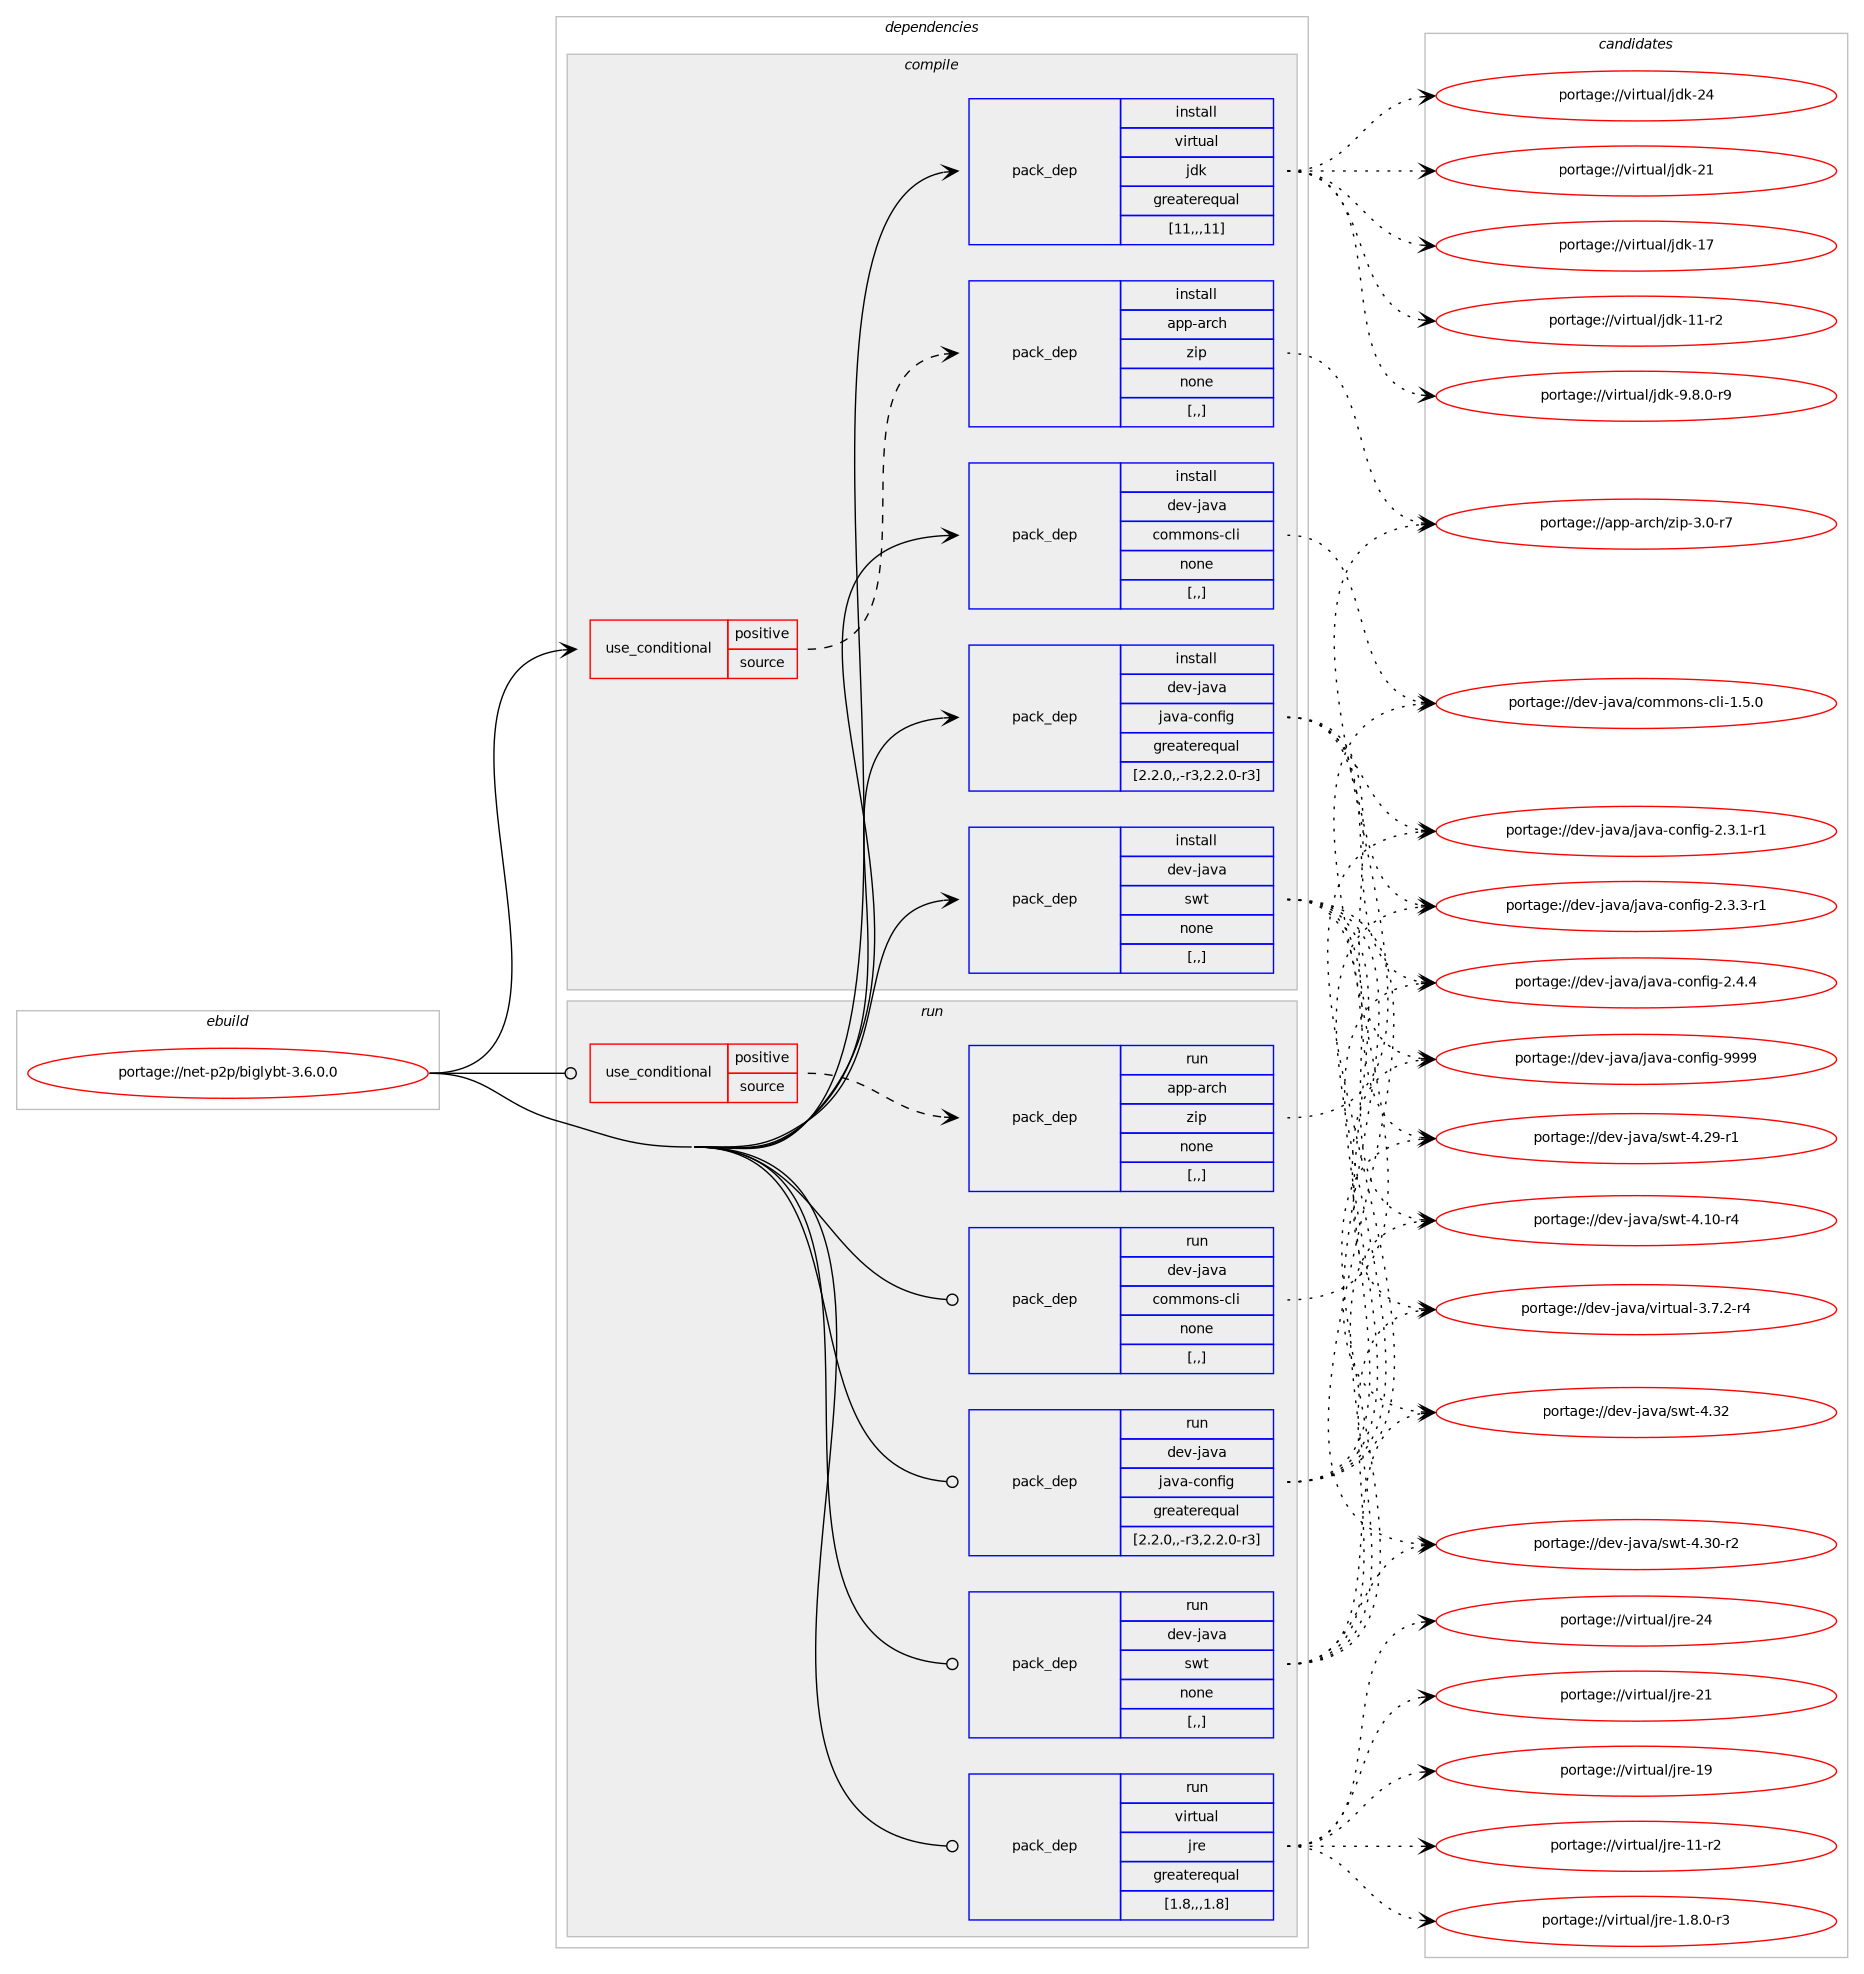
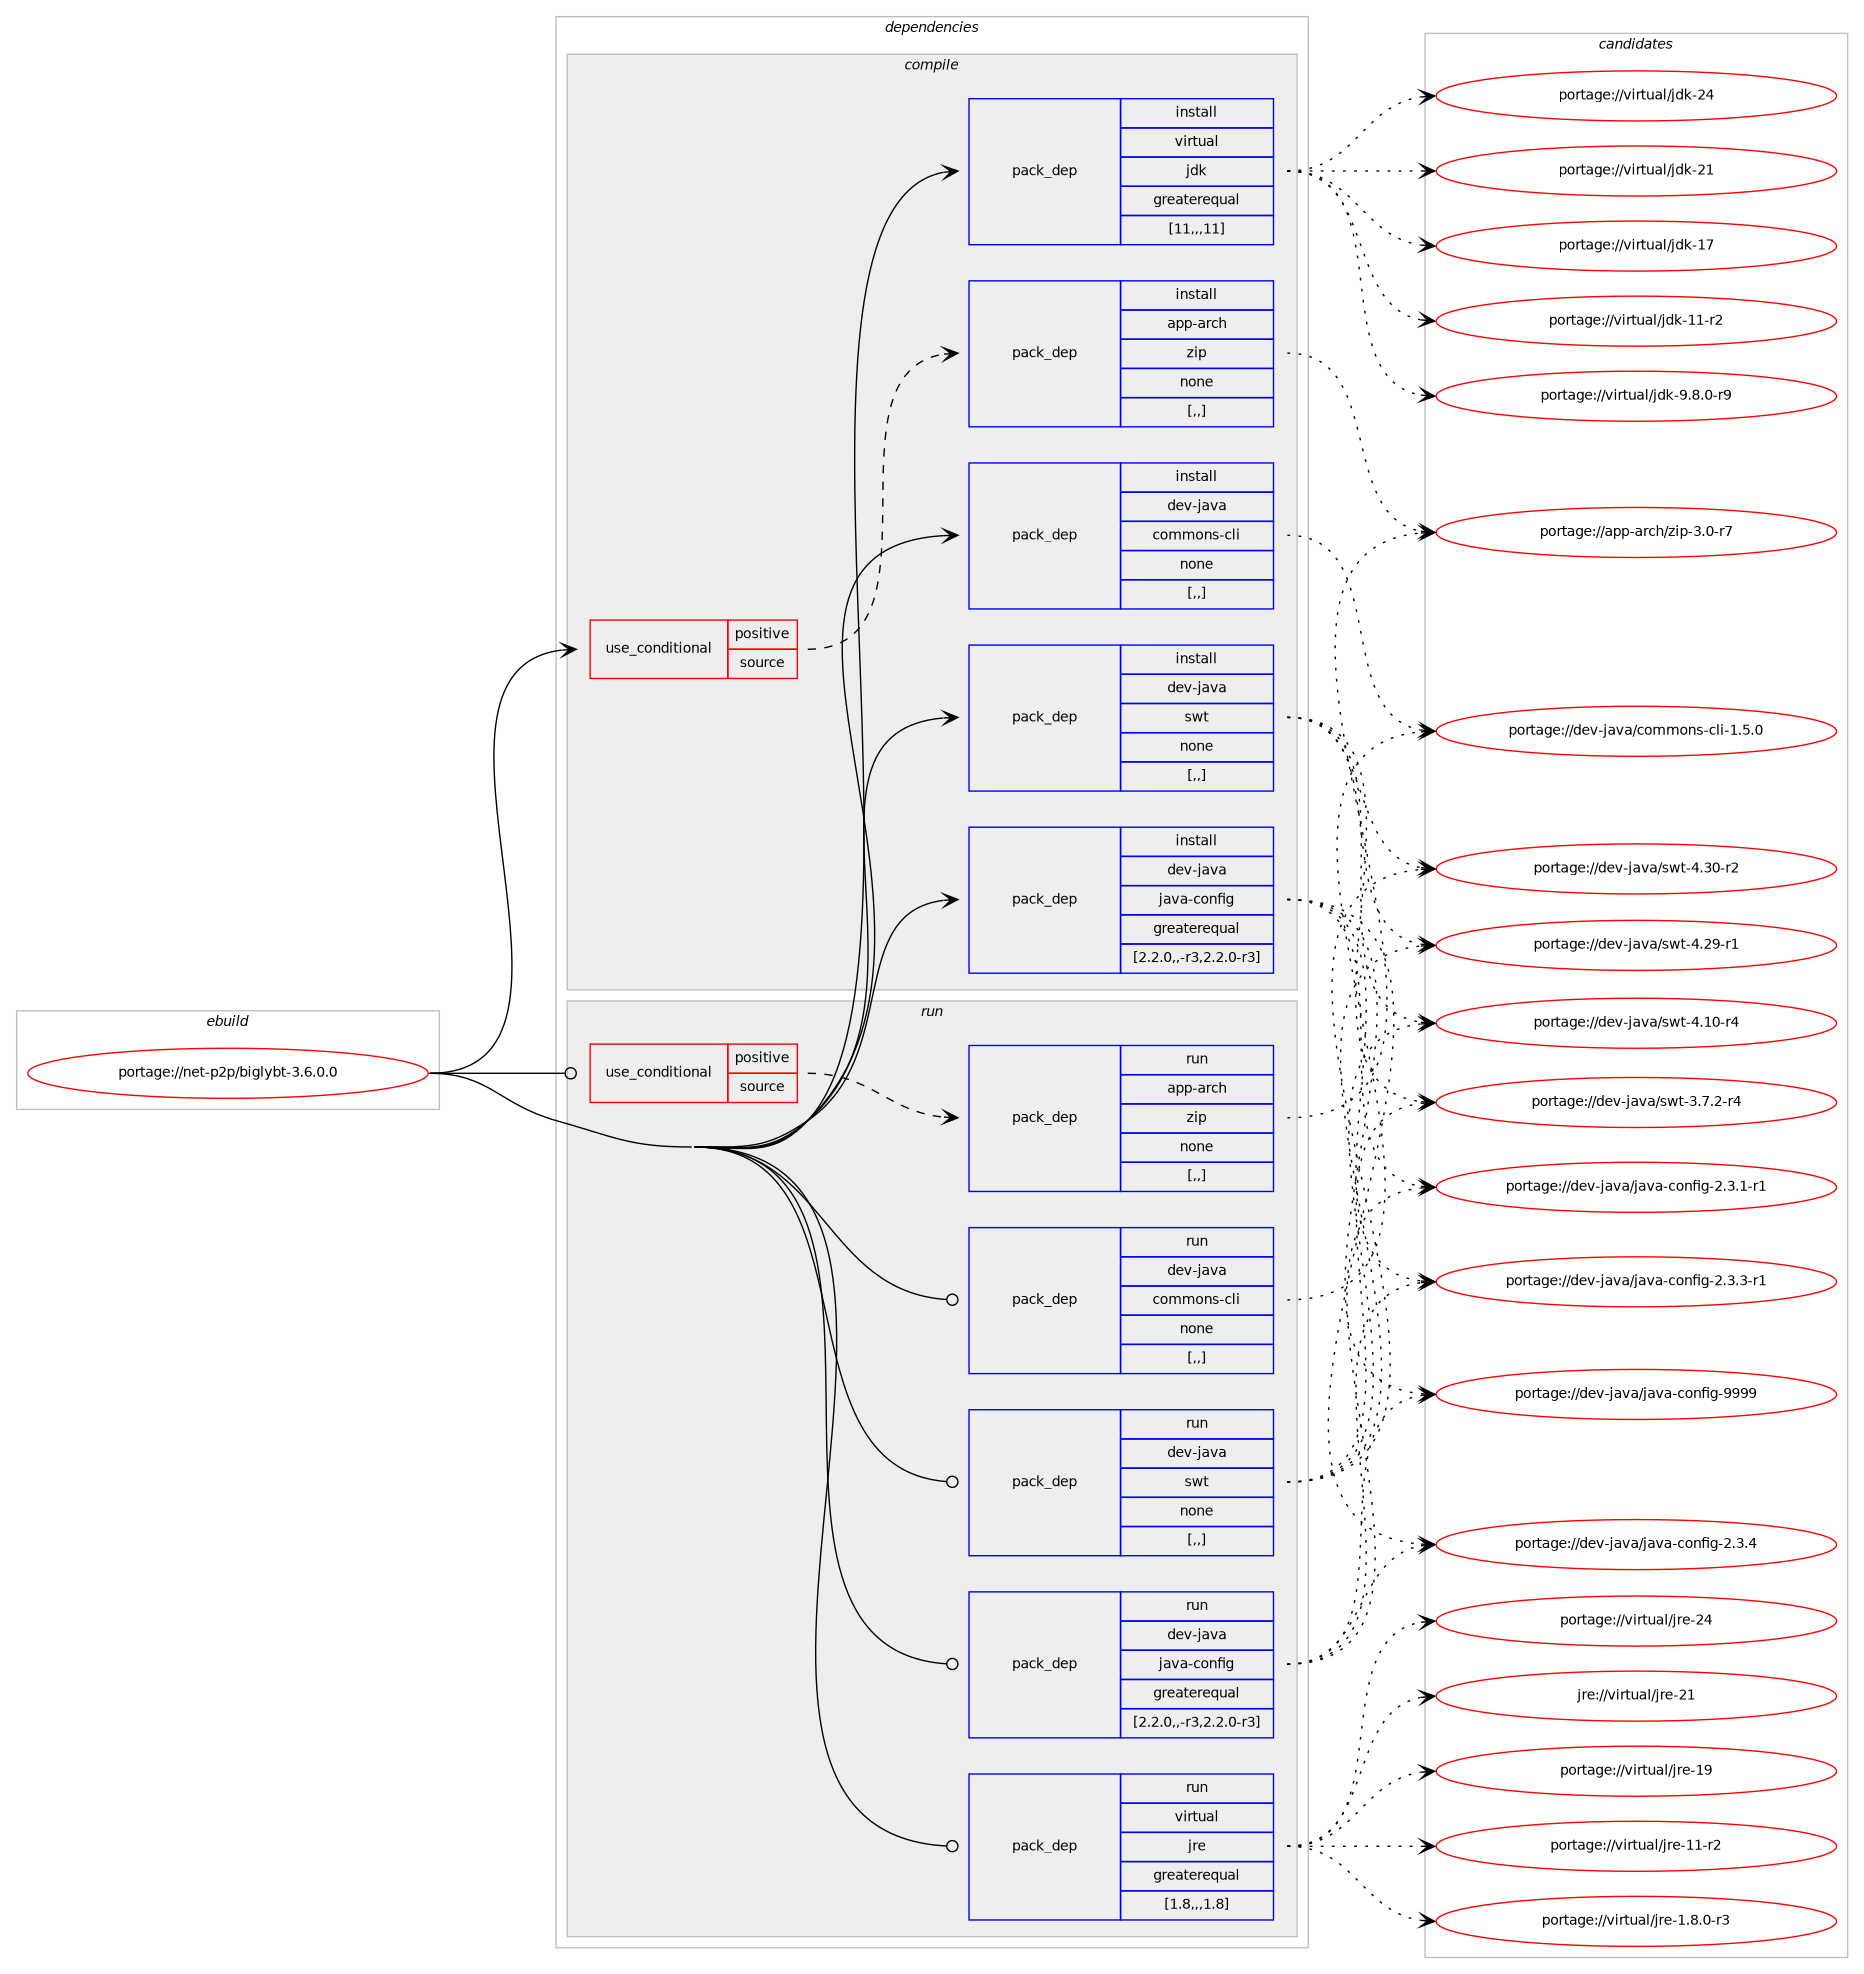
node "portage://dev-java/java-config-2.4.4": label "portage://dev-java/java-config-2.4.4" -> "portage://dev-java/java-config-2.3.4"
node "portage://dev-java/virtual-3.7.2-r4": label "portage://dev-java/virtual-3.7.2-r4" -> "portage://dev-java/swt-3.7.2-r4"
node "portage://dev-java/swt-4.32": removed
node "portage://virtual/jre-21": label "portage://virtual/jre-21" -> "jre://virtual/jre-21"
